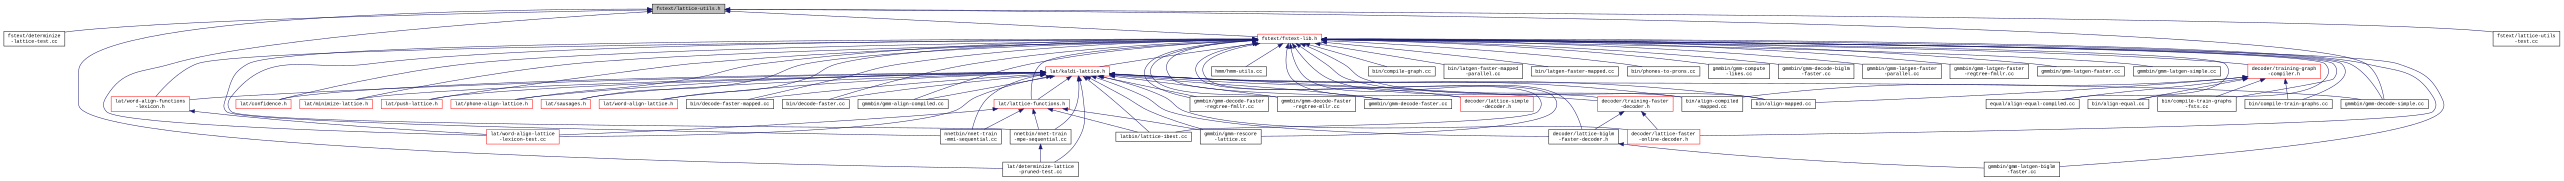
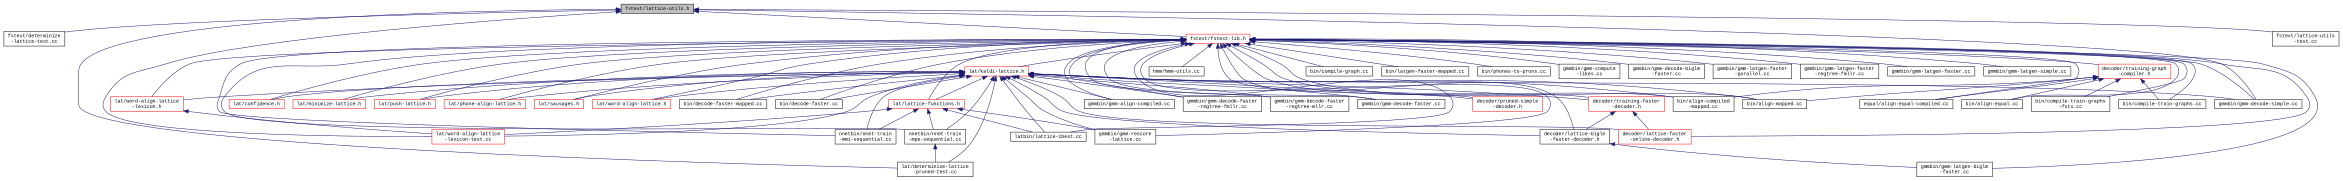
node "bin/latgen-faster-mapped -parallel.cc": removed
node "lat/word-align-functions -lexicon.h": label "lat/word-align-functions -lexicon.h" -> "lat/word-align-lattice -lexicon.h"
node "decoder/lattice-simple -decoder.h": label "decoder/lattice-simple -decoder.h" -> "decoder/pruned-simple -decoder.h"
